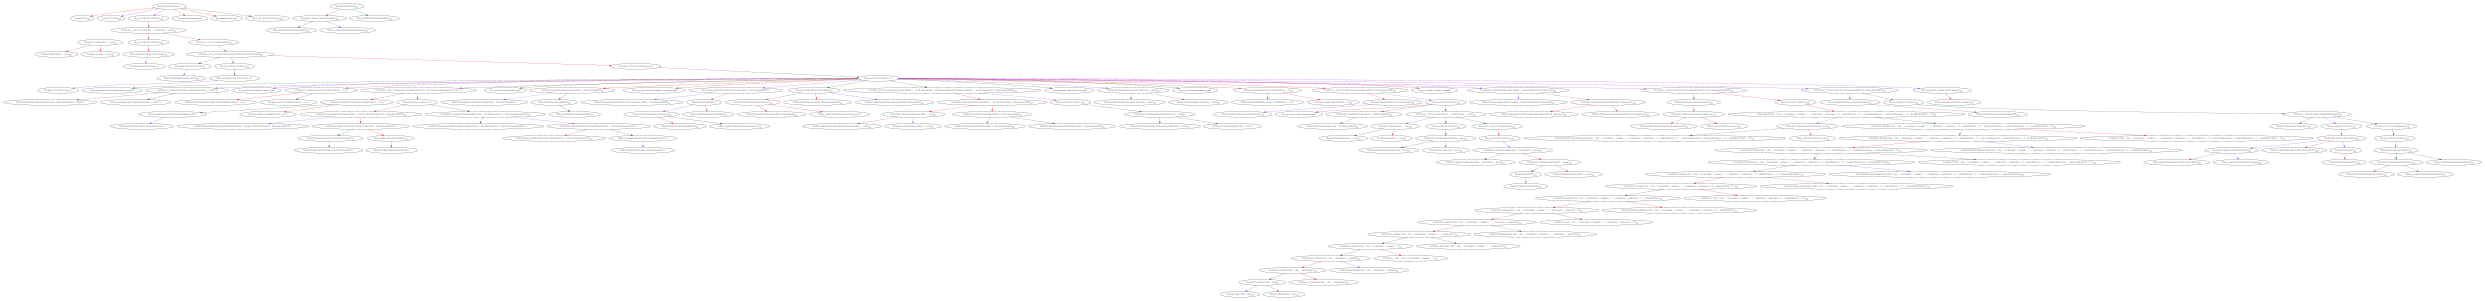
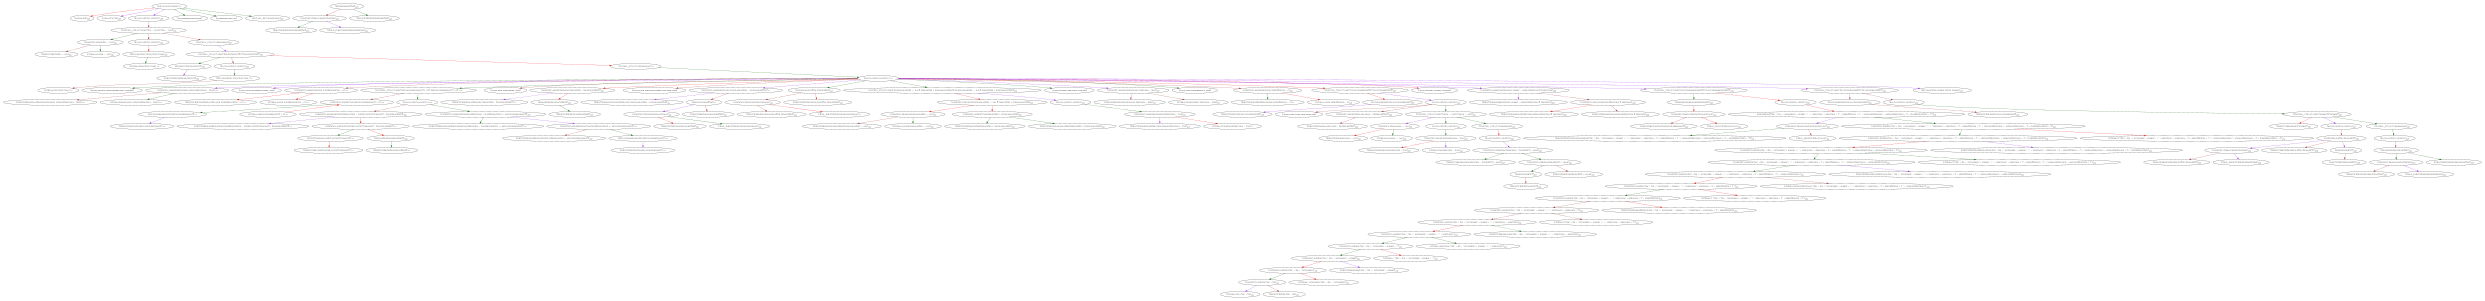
edge "(METHOD,isChanged)" -> "(MODIFIER,PROTECTED)": color brown -> darkgreen
edge "(METHOD,isChanged)" -> "(MODIFIER,VIRTUAL)": color red -> darkgreen
edge "(CONTROL_STRUCTURE,if (file == null),if (file == null))" -> "(<operator>.equals,file == null)": added
edge "(<operator>.equals,file == null)" -> "(LITERAL,null,file == null)": color red -> darkgreen
edge "(RETURN,return false;,return false;)" -> "(LITERAL,false,return false;)": color purple -> darkgreen
edge "(RETURN,return true;,return true;)" -> "(LITERAL,true,return true;)": color purple -> brown
edge "(<operator>.assignment,long modifiedDuration = 0)" -> "(LITERAL,0,long modifiedDuration = 0)": color darkgreen -> red
node "(IDENTIFIER,fileModified,noopMap.put(file, fileModified))": removed
node "(IDENTIFIER,answer,return answer;)": removed
edge "(<operator>.greaterThan,getUnchangedDelay() > 0)" -> "(LITERAL,0,getUnchangedDelay() > 0)": reversed
edge "(<operator>.equals,previousModified == null)" -> "(LITERAL,null,previousModified == null)": color purple -> darkgreen
edge "(<operator>.greaterThan,fileModified > previousModified)" -> "(IDENTIFIER,fileModified,fileModified > previousModified)": color purple -> darkgreen
edge "(<operator>.assignment,lastModifiedCheck = true)" -> "(IDENTIFIER,lastModifiedCheck,lastModifiedCheck = true)": color darkgreen -> purple
edge "(<operator>.assignment,lastModifiedCheck = true)" -> "(LITERAL,true,lastModifiedCheck = true)": color darkgreen -> red
edge "(CONTROL_STRUCTURE,if (answer),if (answer))" -> "(IDENTIFIER,answer,if (answer))": color darkgreen -> red
edge "(<operator>.equals,value == null)" -> "(IDENTIFIER,value,value == null)": color darkgreen -> red
edge "(<operator>.equals,value == null)" -> "(LITERAL,null,value == null)": color red -> darkgreen
edge "(<operator>.assignment,sizeCheck = true)" -> "(IDENTIFIER,sizeCheck,sizeCheck = true)": color darkgreen -> red
edge "(<operator>.assignment,sizeCheck = true)" -> "(LITERAL,true,sizeCheck = true)": color brown -> purple
edge "(<operator>.assignment,sizeCheck = file.length() != value)" -> "(<operator>.notEquals,file.length() != value)": color red -> darkgreen
